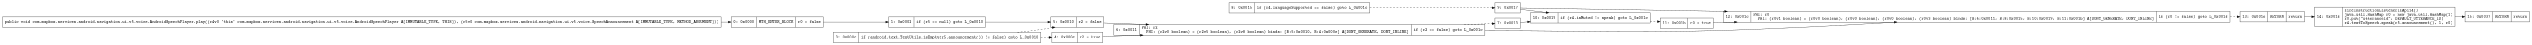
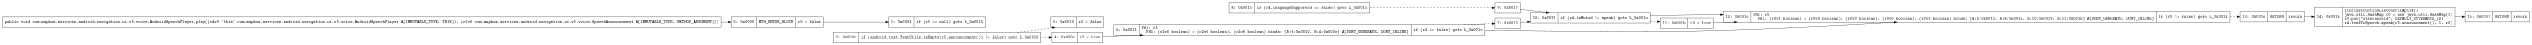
edge "9: 0x0017" -> "12: 0x001c": now "10: 0x0019" -> "12: 0x001c"
edge "1: 0x0002" -> "5: 0x0010": removed
edge "5: 0x0010" -> "6: 0x0011": removed
